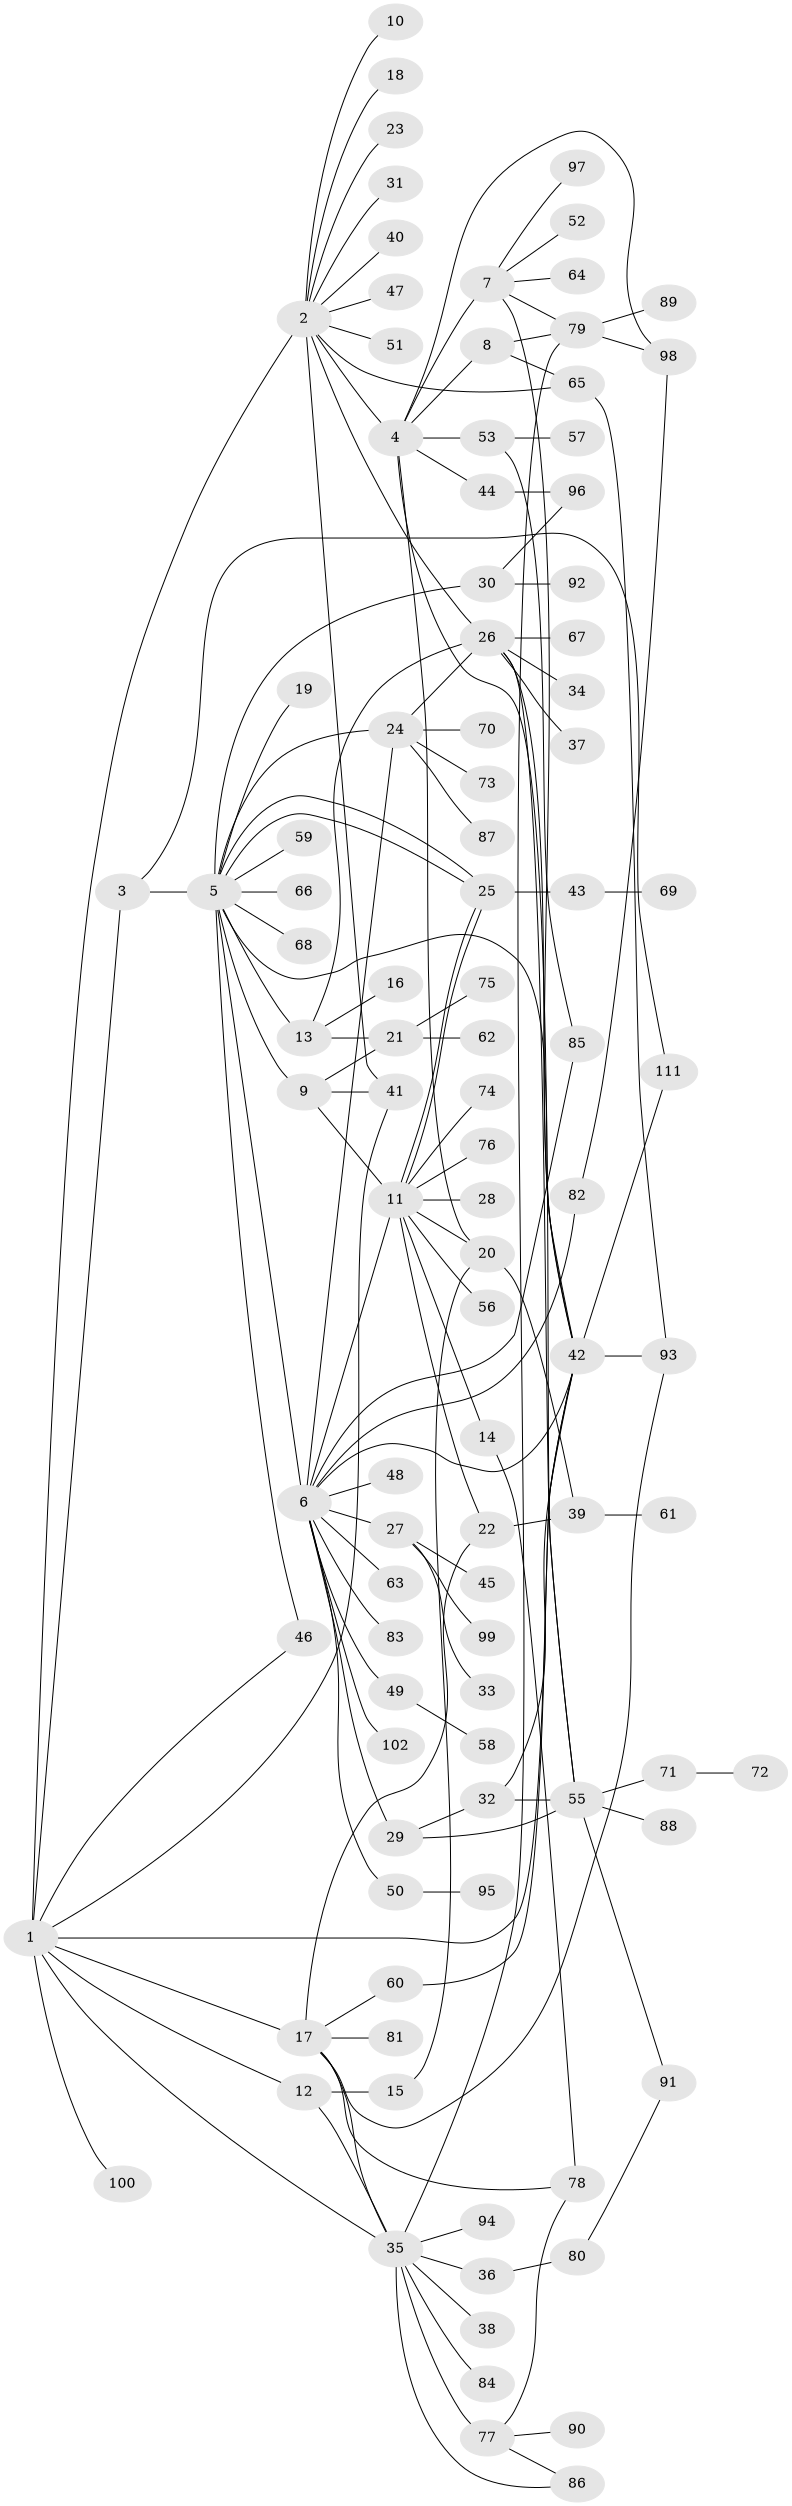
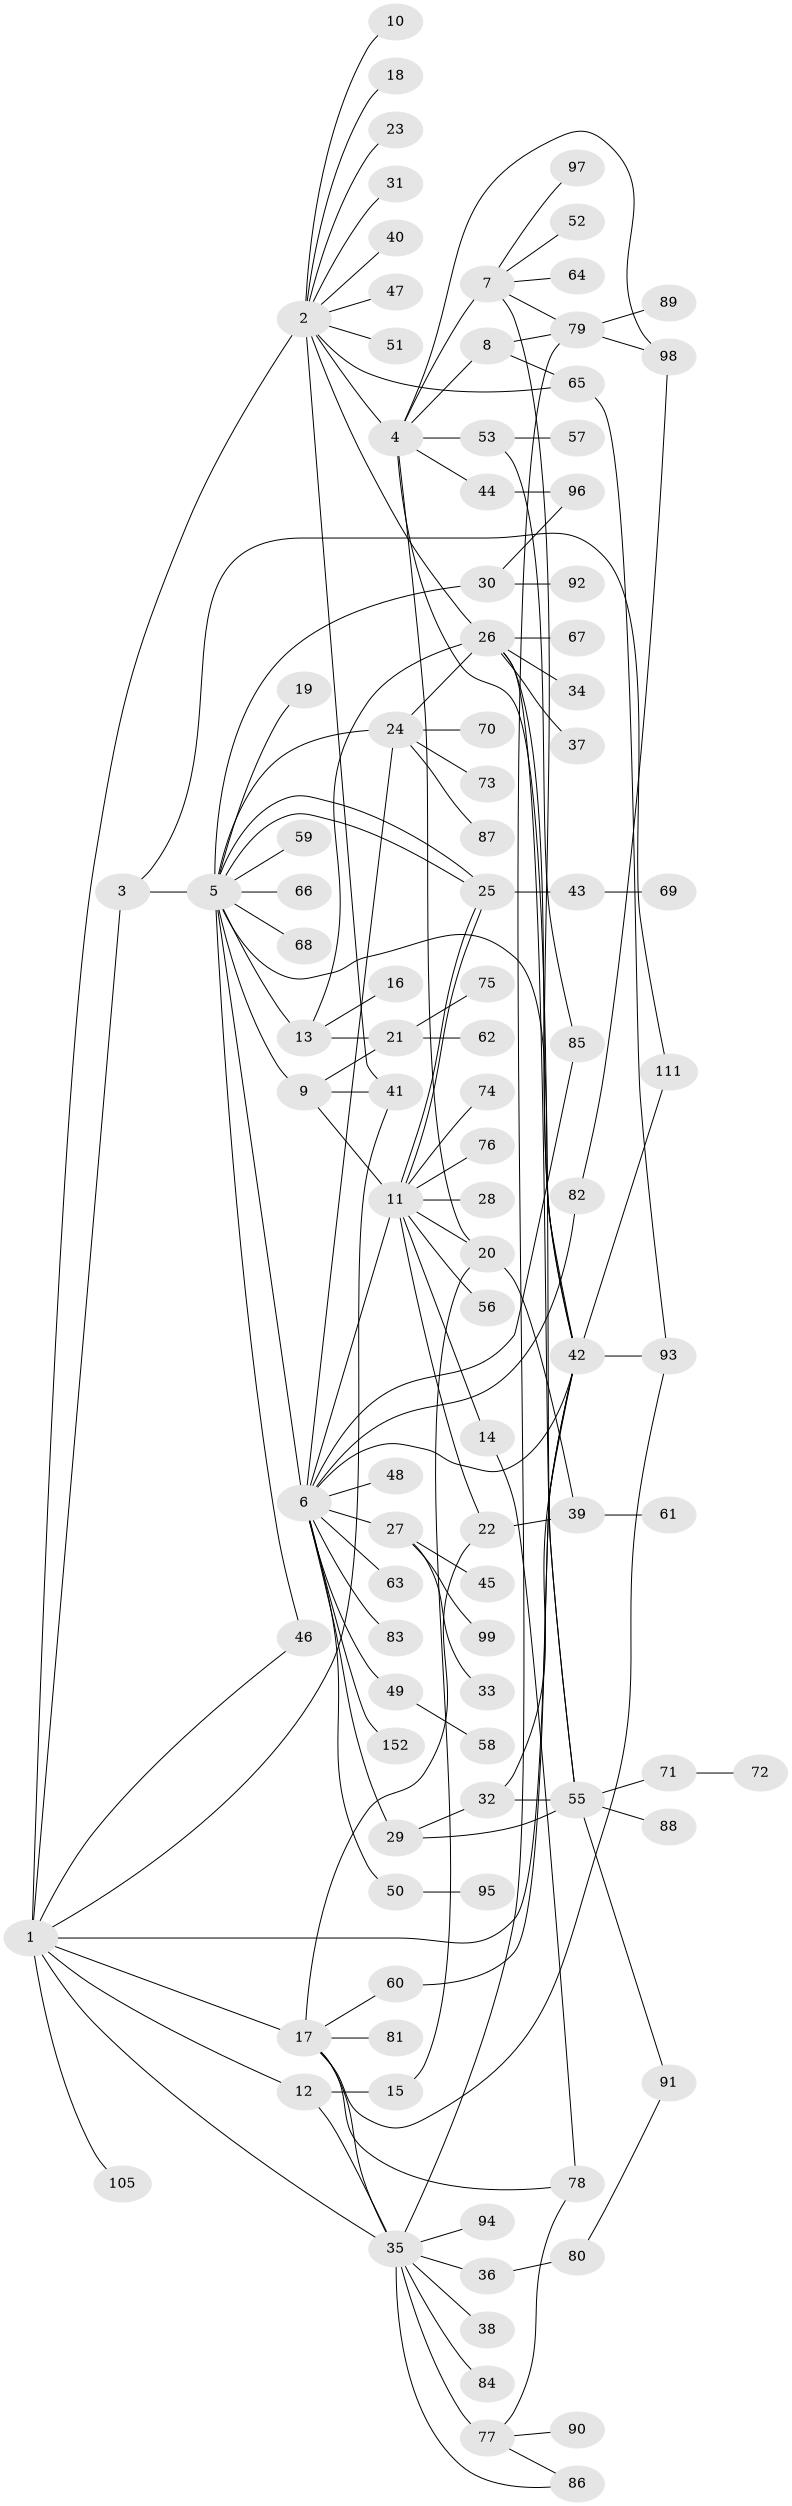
node "102": label "102" -> "152"
node "100": label "100" -> "105"
